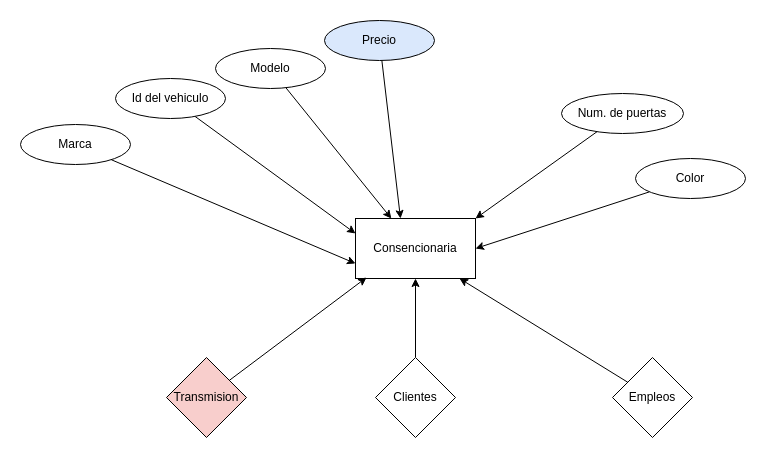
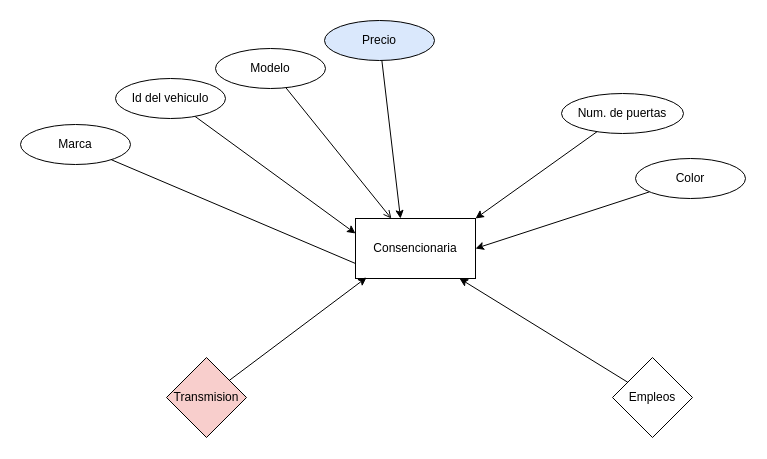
edge "Modelo" -> "Consencionaria": arrowhead classic -> open
edge "Marca" -> "Consencionaria": arrowhead classic -> none
edge "Clientes" -> "Consencionaria": removed
node "Clientes": removed
